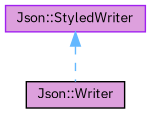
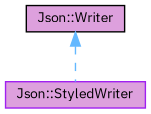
edge "Json::Writer" -> "Json::StyledWriter": reversed
